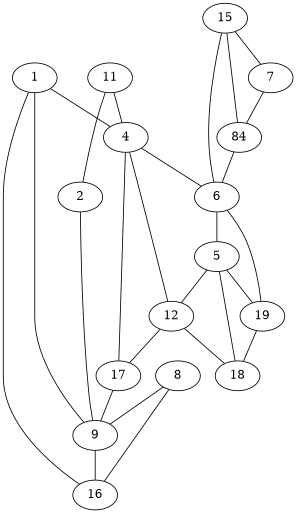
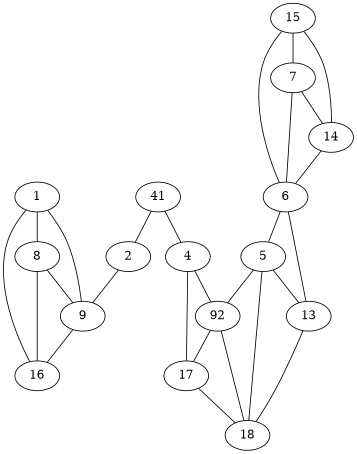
node "11": label "11" -> "41"
edge "1" -- "4": now "1" -- "8"
node "84": label "84" -> "14"
edge "4" -- "6": now "7" -- "6"
node "12": label "12" -> "92"
node "19": label "19" -> "13"
edge "17" -- "9": now "17" -- "18"
